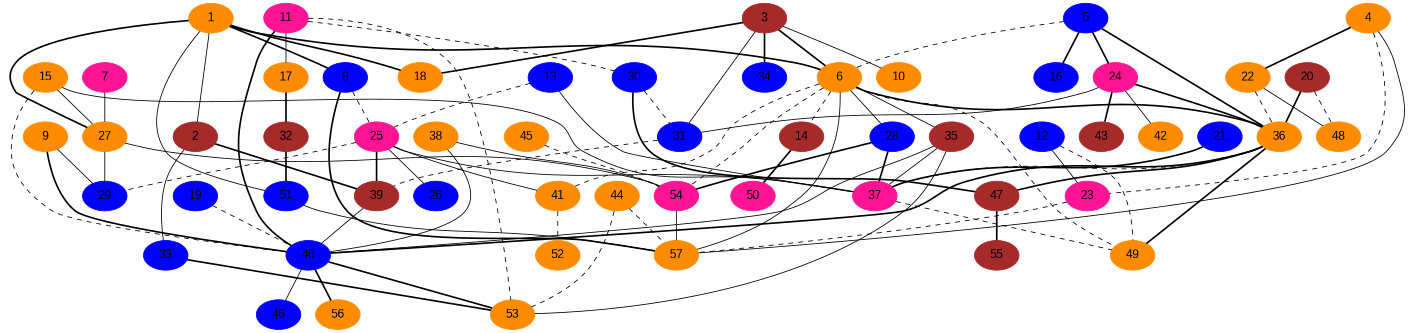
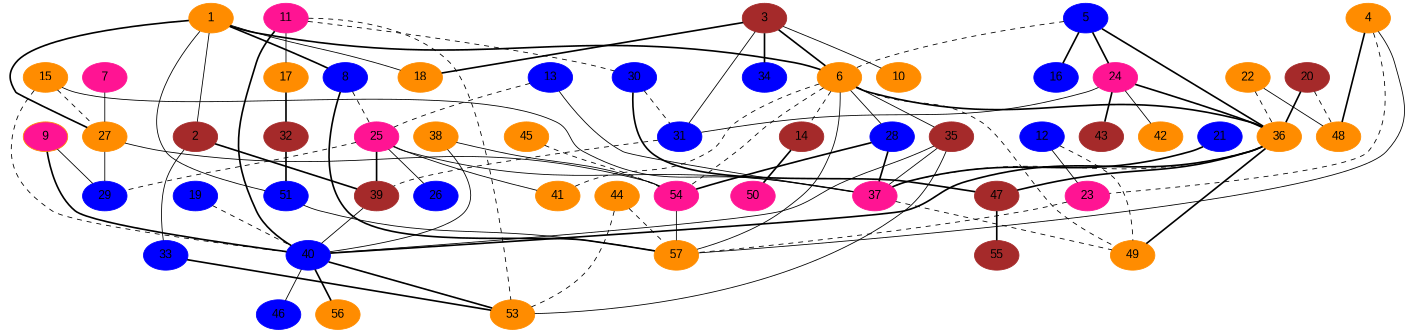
edge "1" -- "18": style bold -> solid
edge "4" -- "22": now "4" -- "48"
edge "15" -- "27": style solid -> dashed
node "9": fillcolor darkorange -> deeppink
node "52": removed
